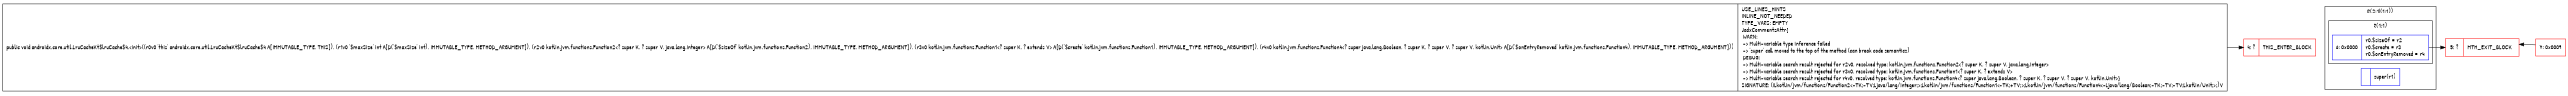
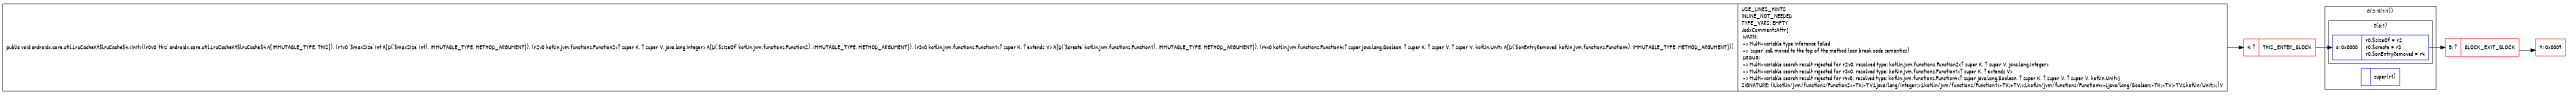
cluster "R(1:1)": label "R(1:1)" -> "R(6:1)"
edge "7: 0x0009" -> "5: ?": reversed
edge "4: ?" -> "6: 0x0000": added
node "5: ?": text "MTH_EXIT_BLOCK" -> "BLOCK_EXIT_BLOCK"
